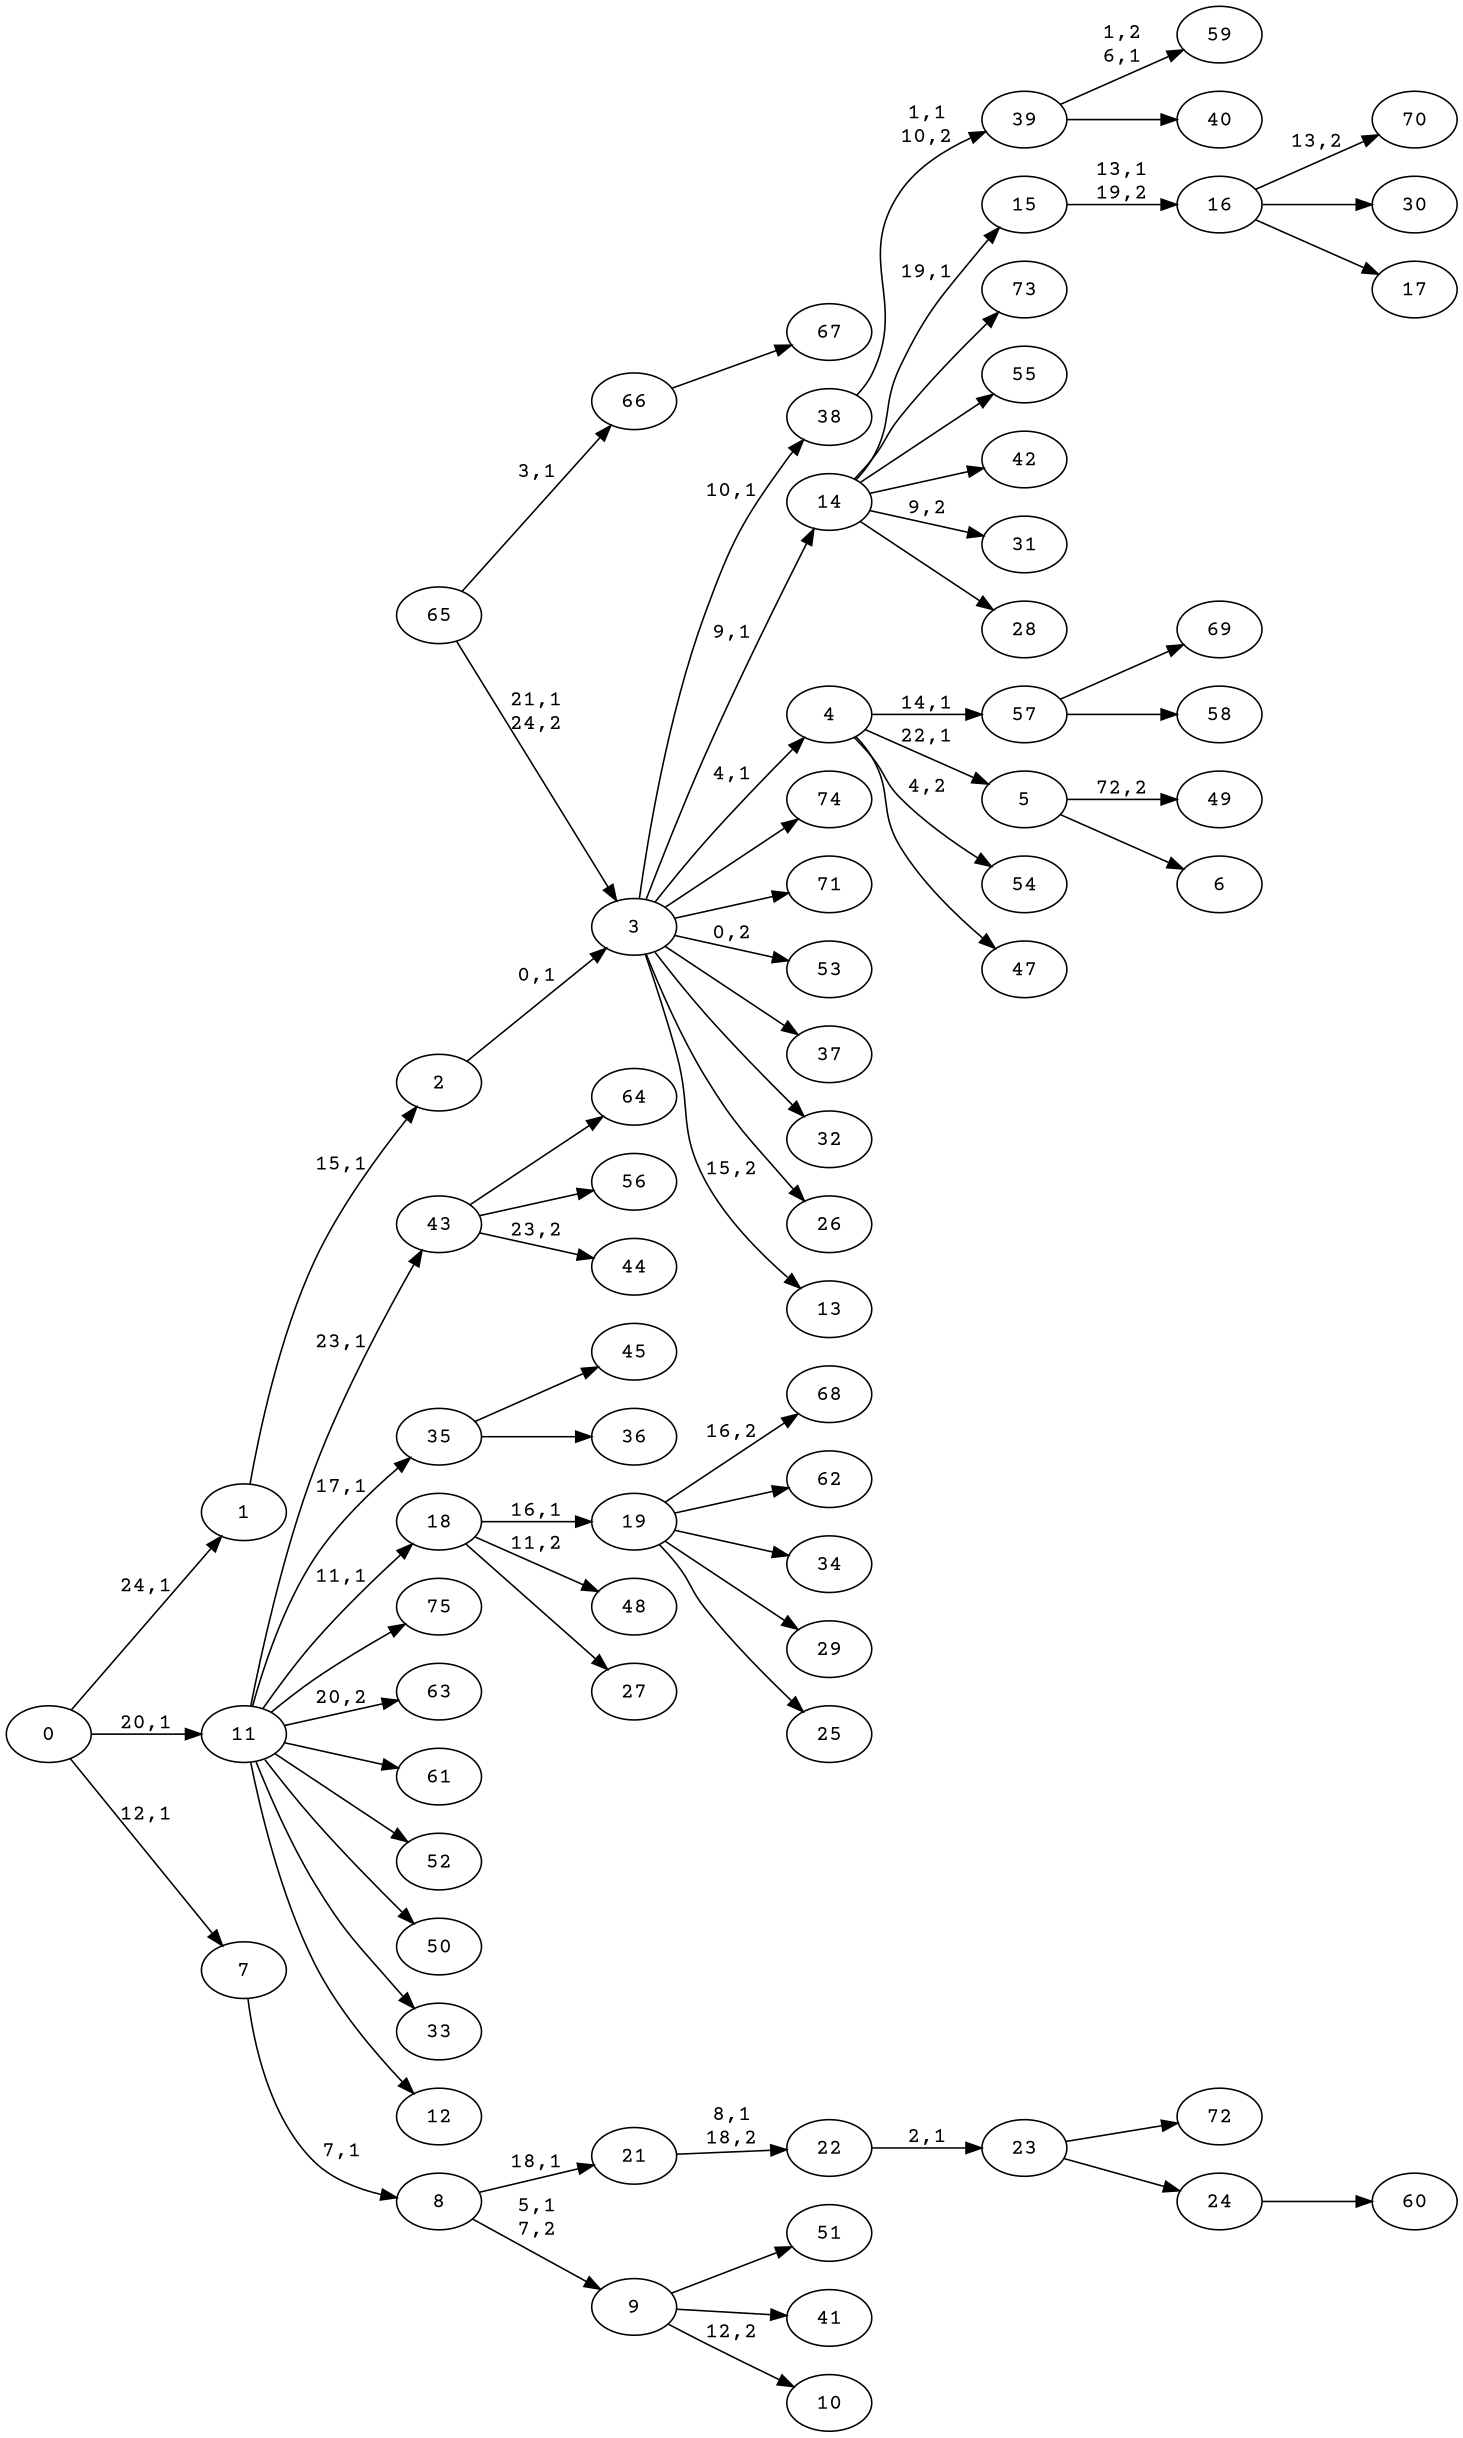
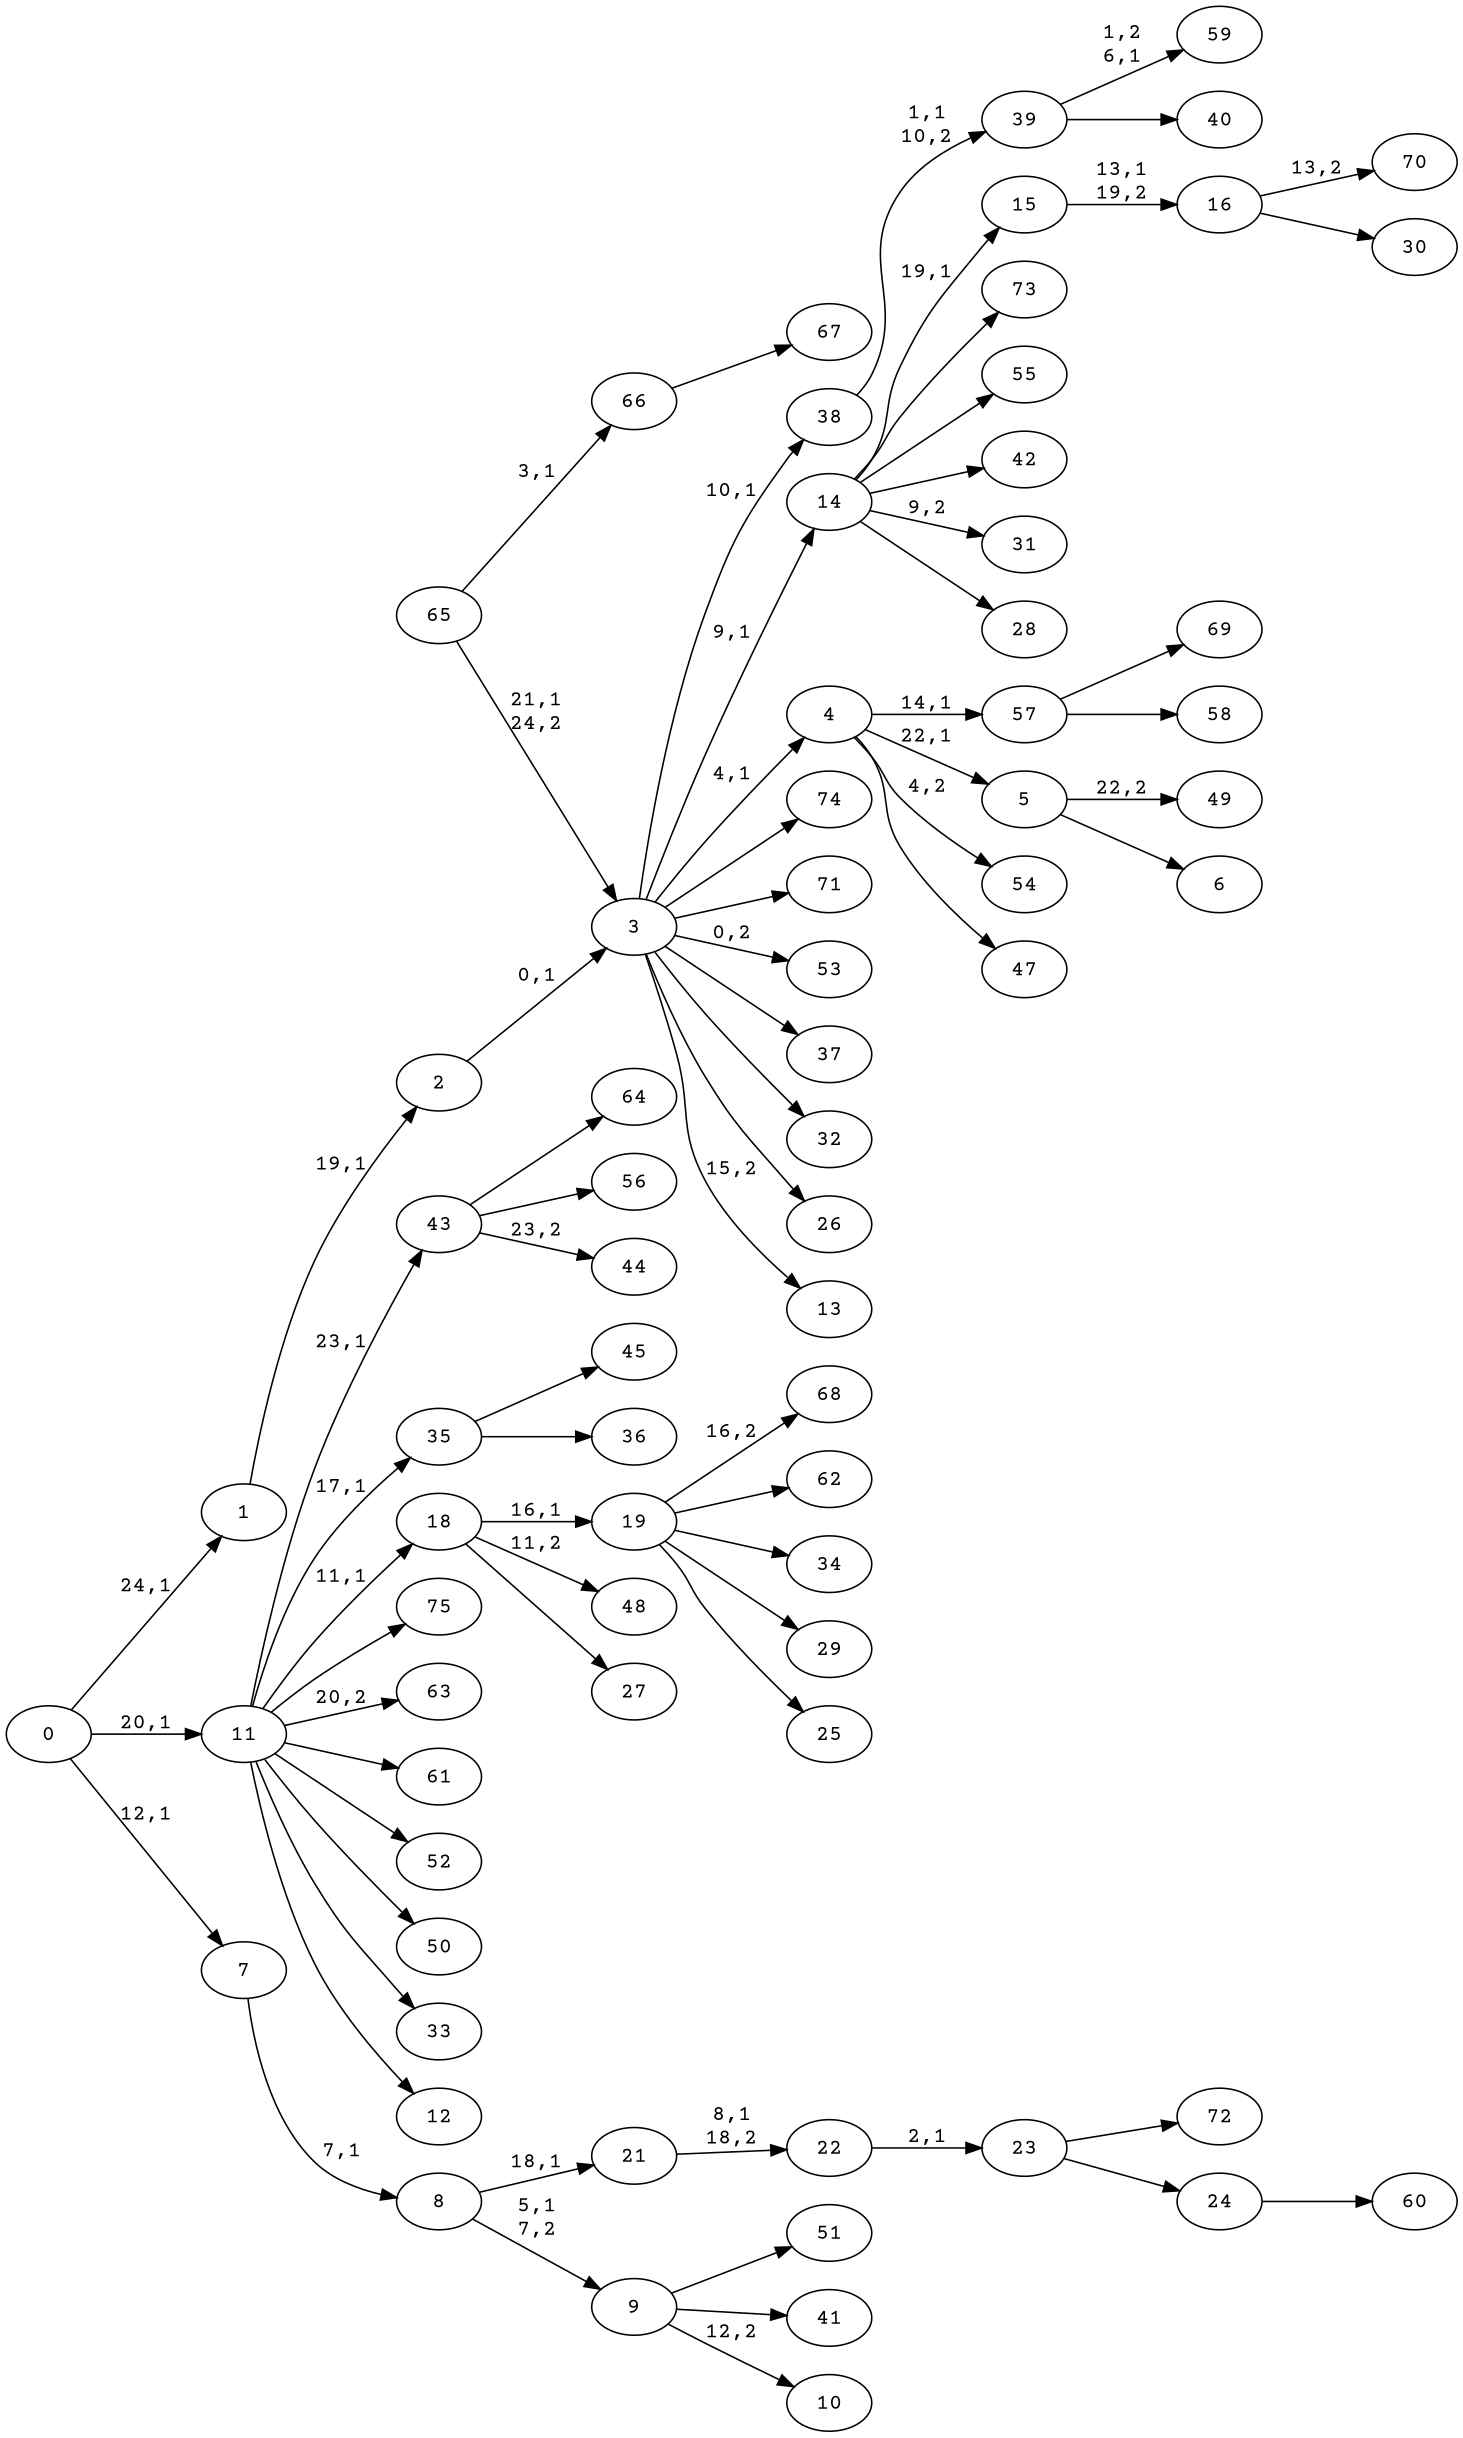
node "17": removed
edge "5" -> "49": label "72,2" -> "22,2"
edge "1" -> "2": label "15,1" -> "19,1"
